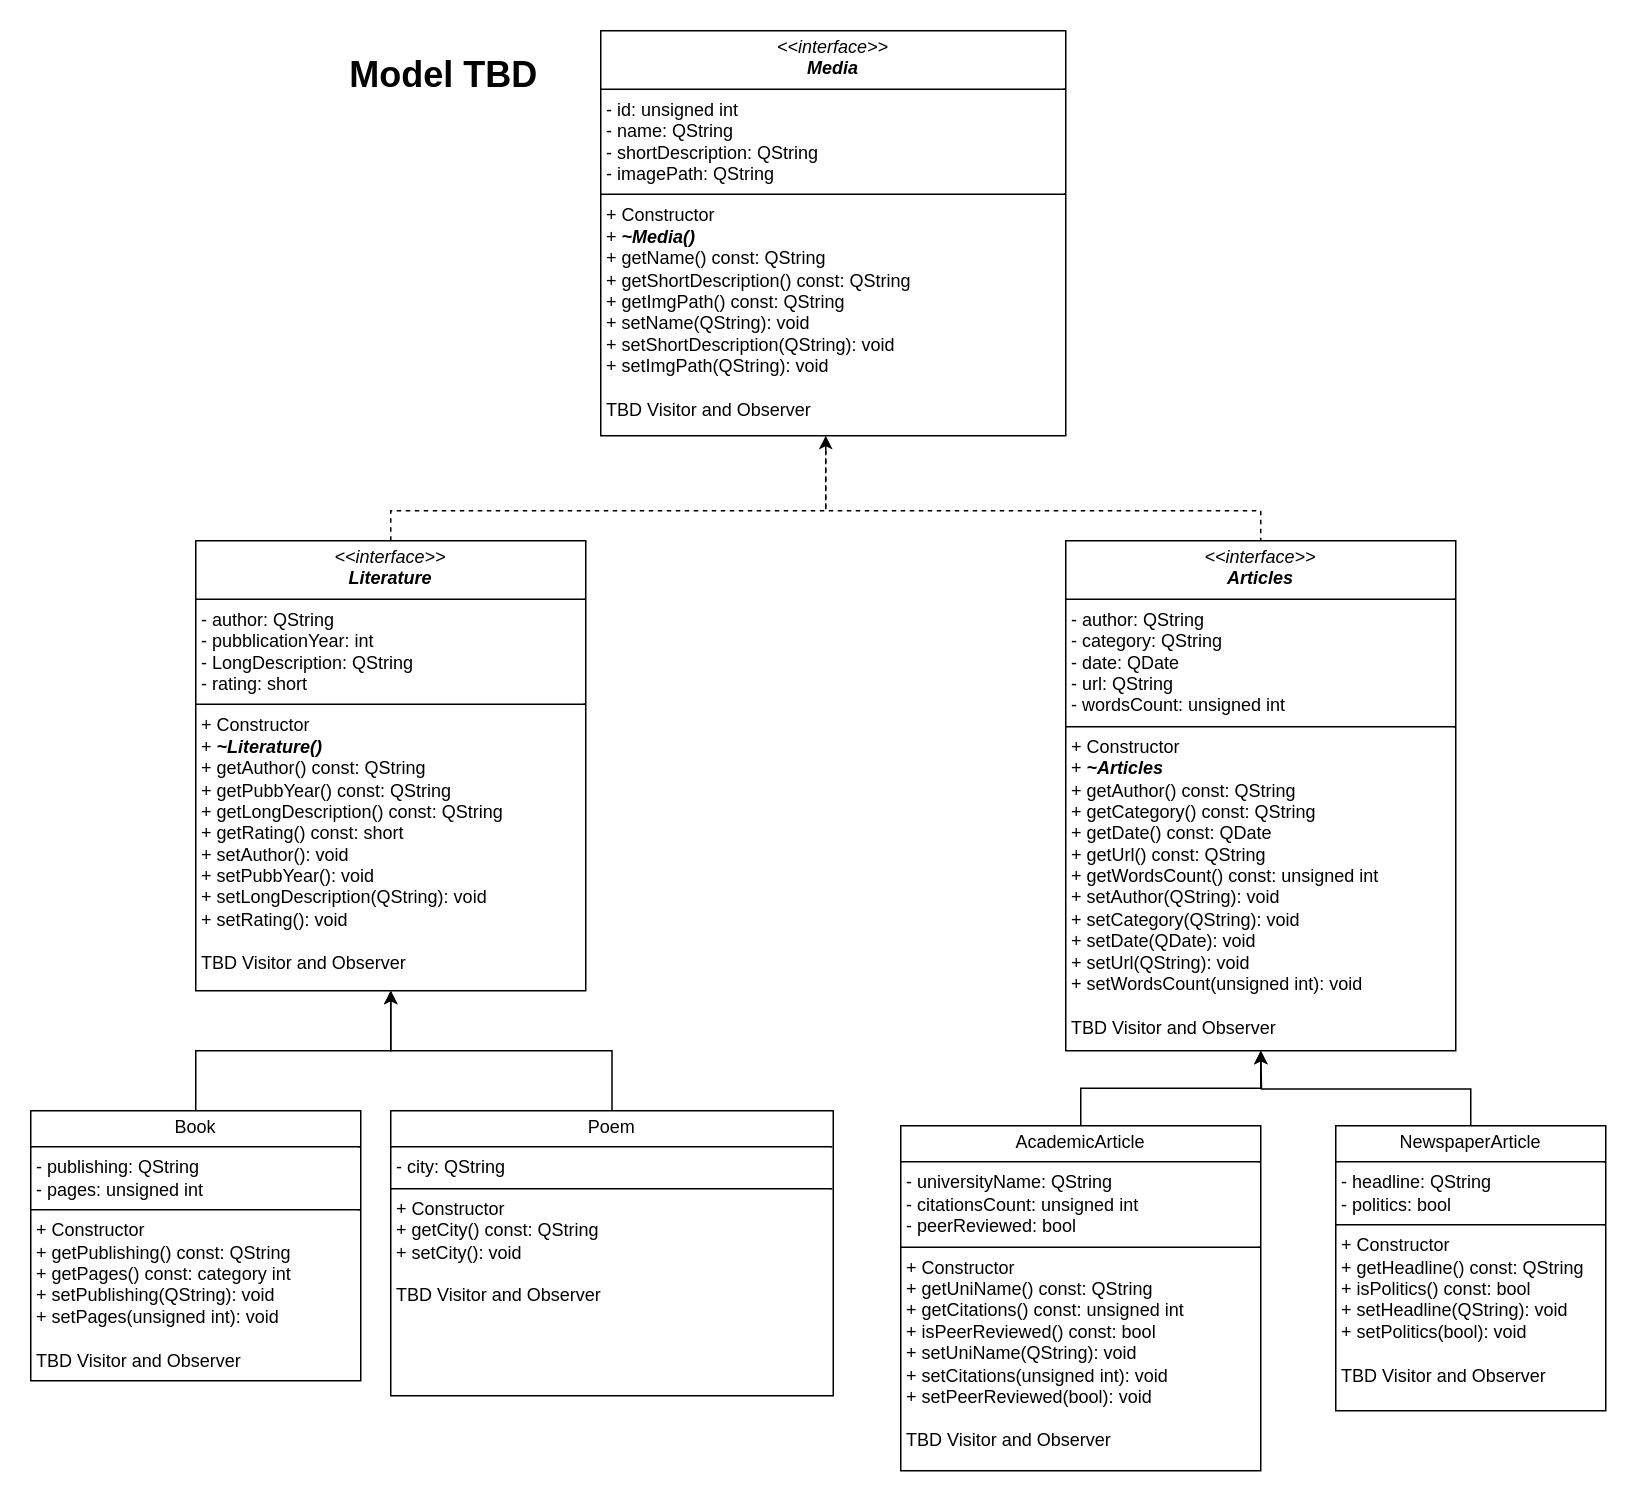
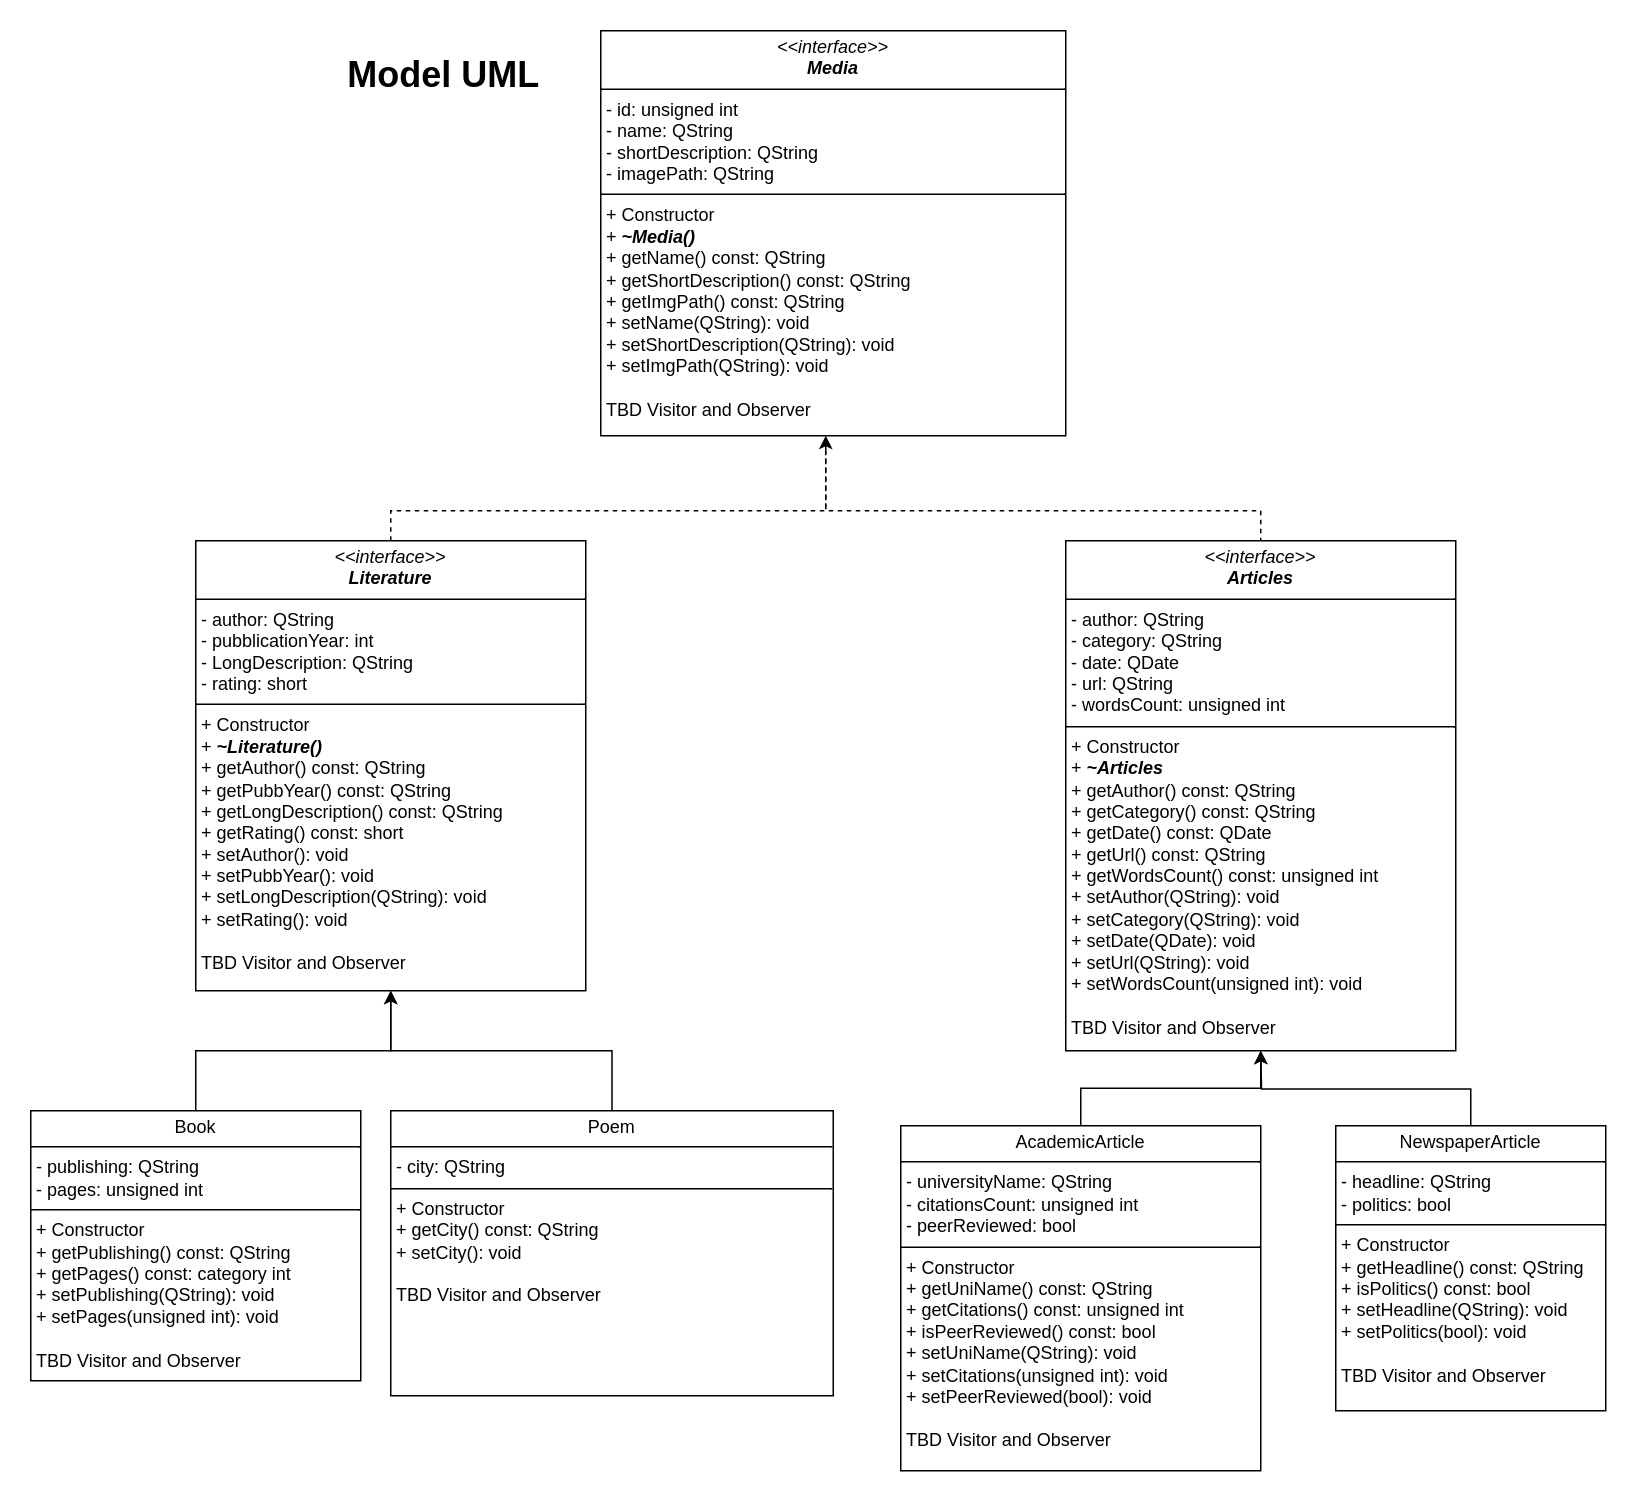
node "Model TBD": label "Model TBD" -> "Model UML"
